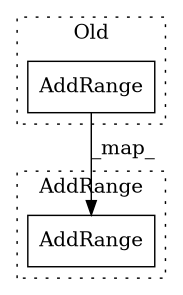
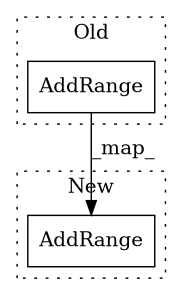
cluster "AddRange": label "AddRange" -> "New"
